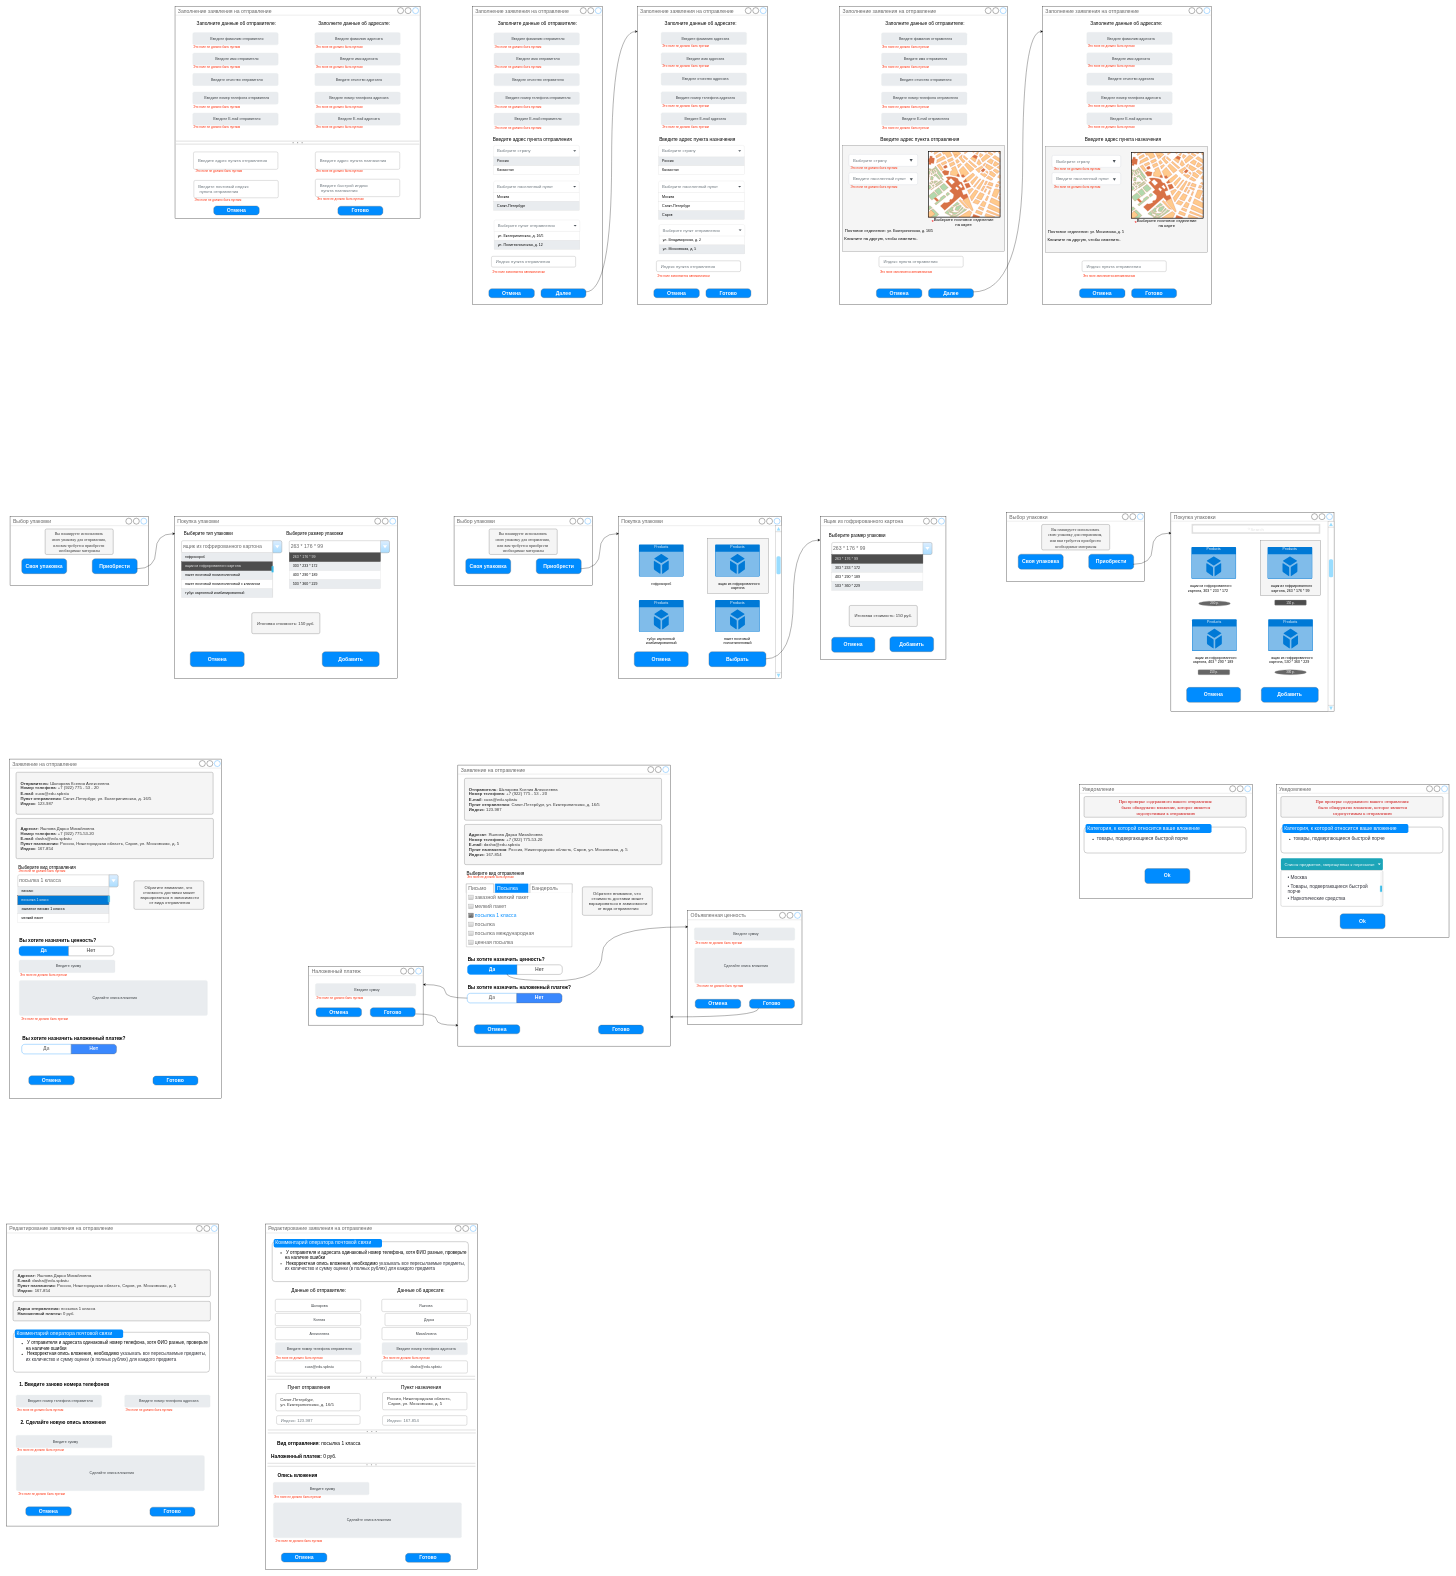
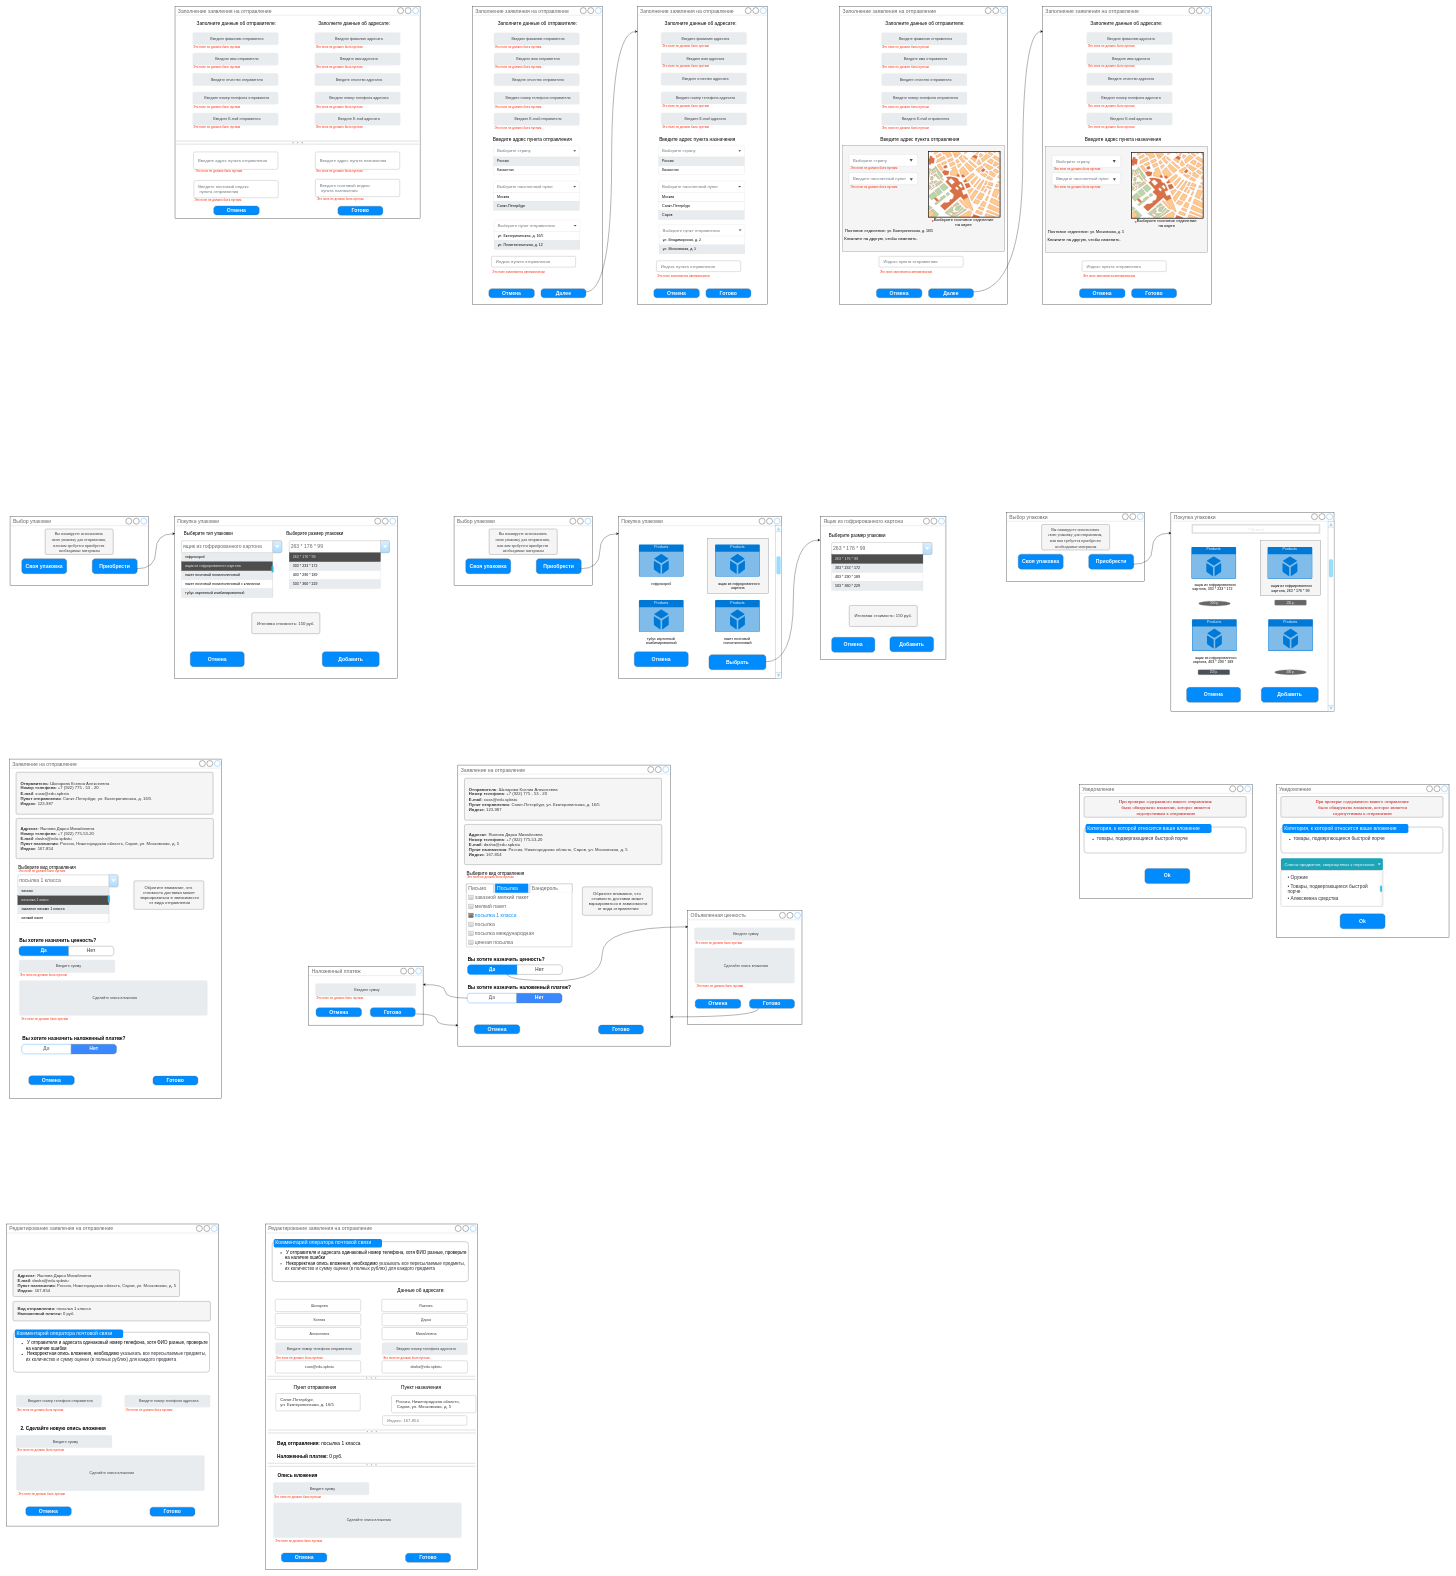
node "Введите быстрой индекс пункта назначения": label "Введите быстрой индекс пункта назначения" -> "Введите почтовый индекс пункта назначения"
node "ящик из гофрированного картона, 303 * 233 * 172": moved (1209, 588) -> (1214, 587)
node "150 р.": fillcolor #4d4d4d -> #666666
node "Выбрать": moved (737, 659) -> (737, 662)
node "ящик из гофрированного картона, 530 * 360 * 229": removed
node "250 р.": fillcolor #666666 -> #495057
node "• Москва": label "• Москва" -> "• Оружие"
node "• Наркотические средства": label "• Наркотические средства" -> "• Алексеевна средства"
node "посылка 1 класс": fillcolor #0079d6 -> #4d4d4d
node "Адресат: Яшнова Дарья Михайловна E-mail: dasha@edu.spbstu Пункт назначения: Россия, Нижегородская область, Саров, ул. Московская, д. 5 Индекс: 167-854": size 197x27 -> 167x27
node "Данные об отправителе:": removed
node "Дарья отправления: посылка 1 класса Наложенный платеж: 0 руб.": label "Дарья отправления: посылка 1 класса Наложенный платеж: 0 руб." -> "Вид отправления: посылка 1 класса Наложенный платеж: 0 руб."
node "Дарья": moved (427, 1320) -> (424, 1320)
node "1. Введите заново номера телефонов": removed
node "Пункт отправления": moved (309, 1387) -> (315, 1387)
node "Россия, Нижегородская область, Саров, ул. Московская, д. 5": moved (424, 1401) -> (433, 1404)
node "Индекс: 123-987": removed
node "2. Сделайте новую опись вложения": moved (69, 1423) -> (69, 1429)
node "Наложенный платеж: 0 руб.": moved (303, 1456) -> (309, 1456)
